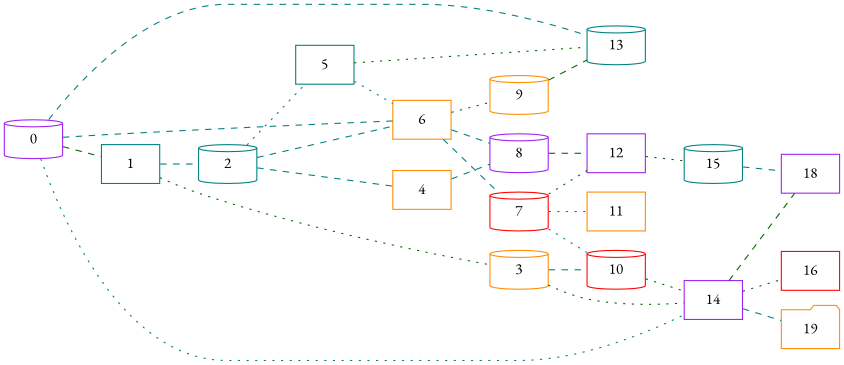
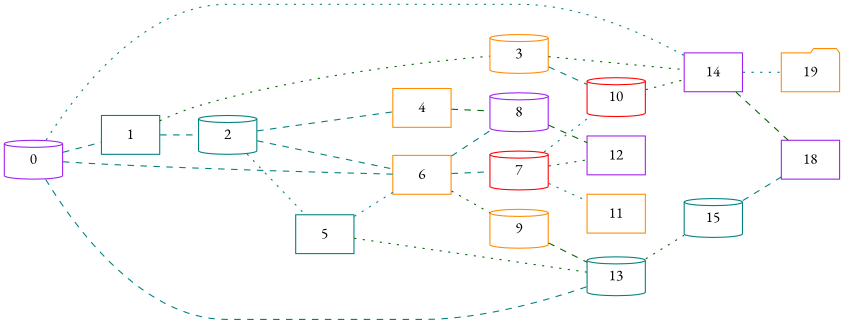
edge "0" -- "1": color darkgreen -> teal
edge "12" -- "15": now "13" -- "15"
edge "8" -- "4": color teal -> darkgreen
node "16": removed
edge "14" -- "19": style dashed -> dotted
